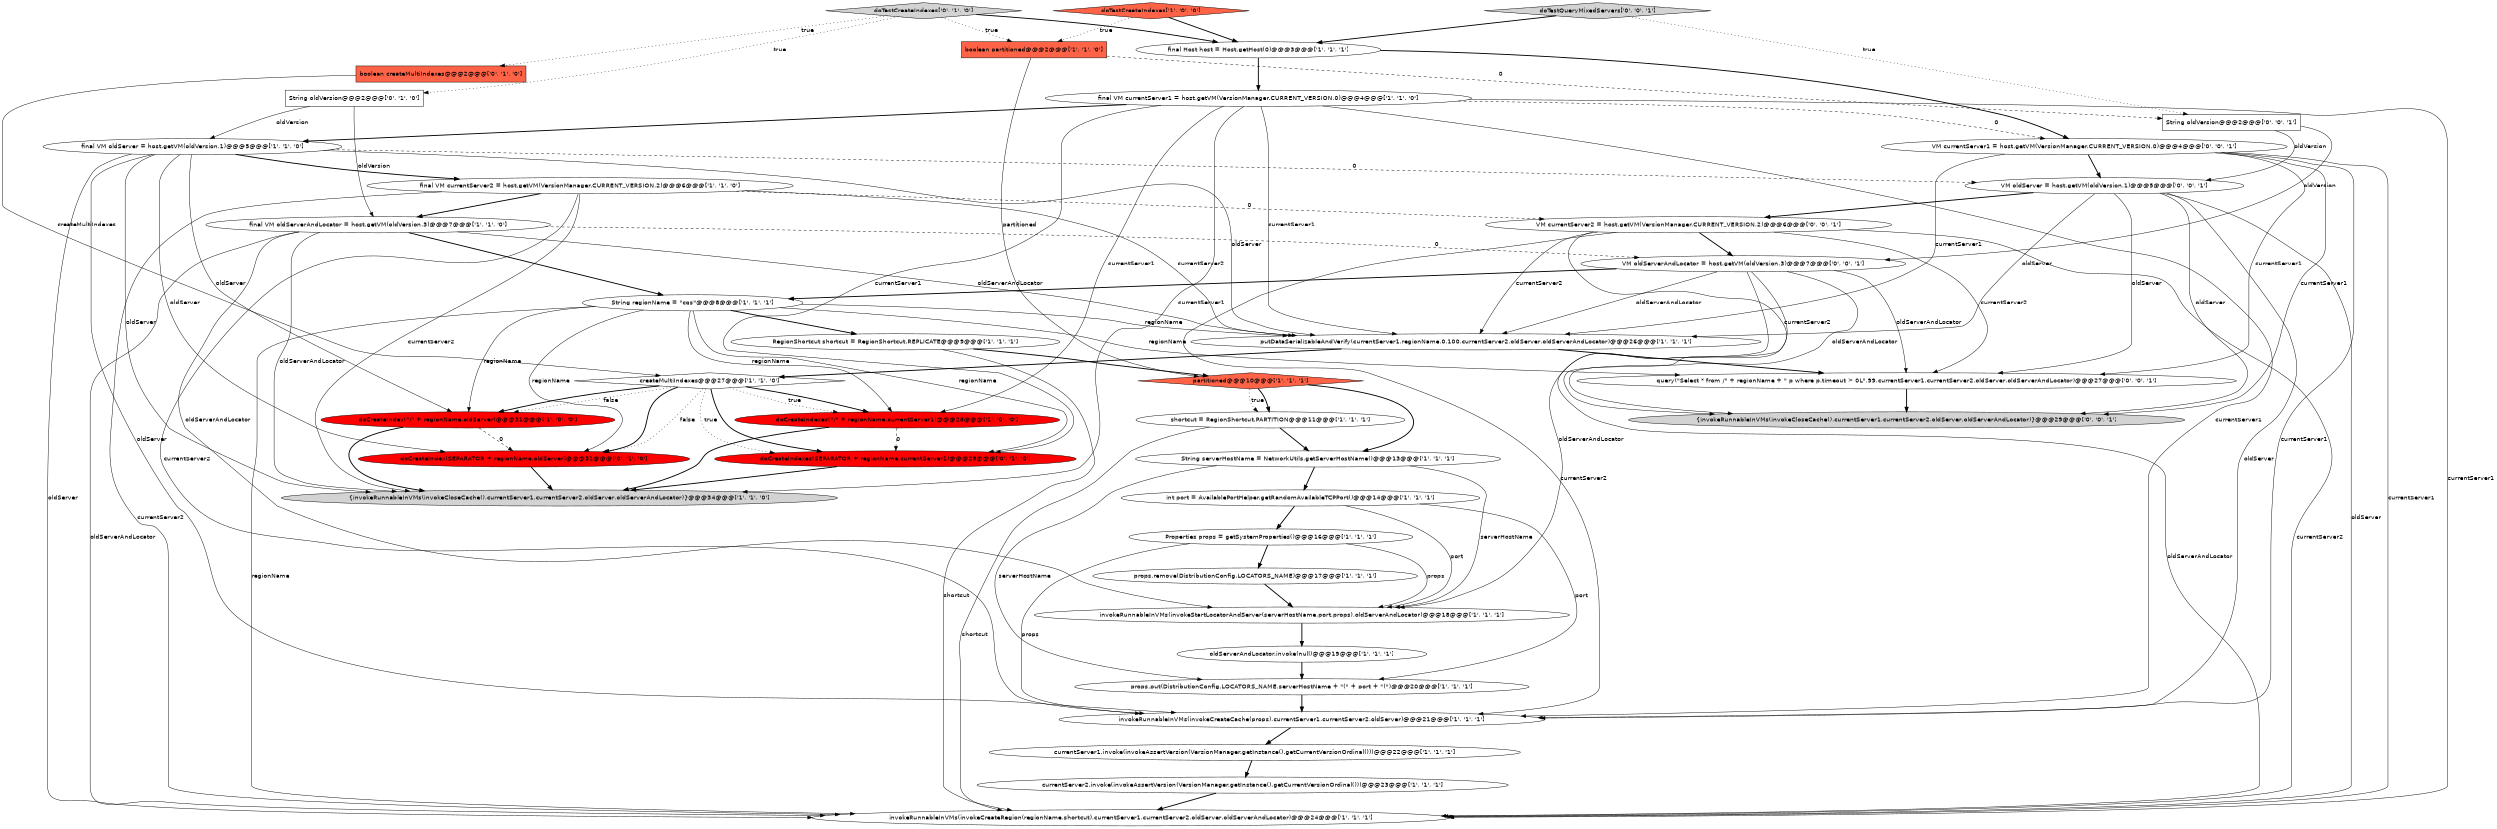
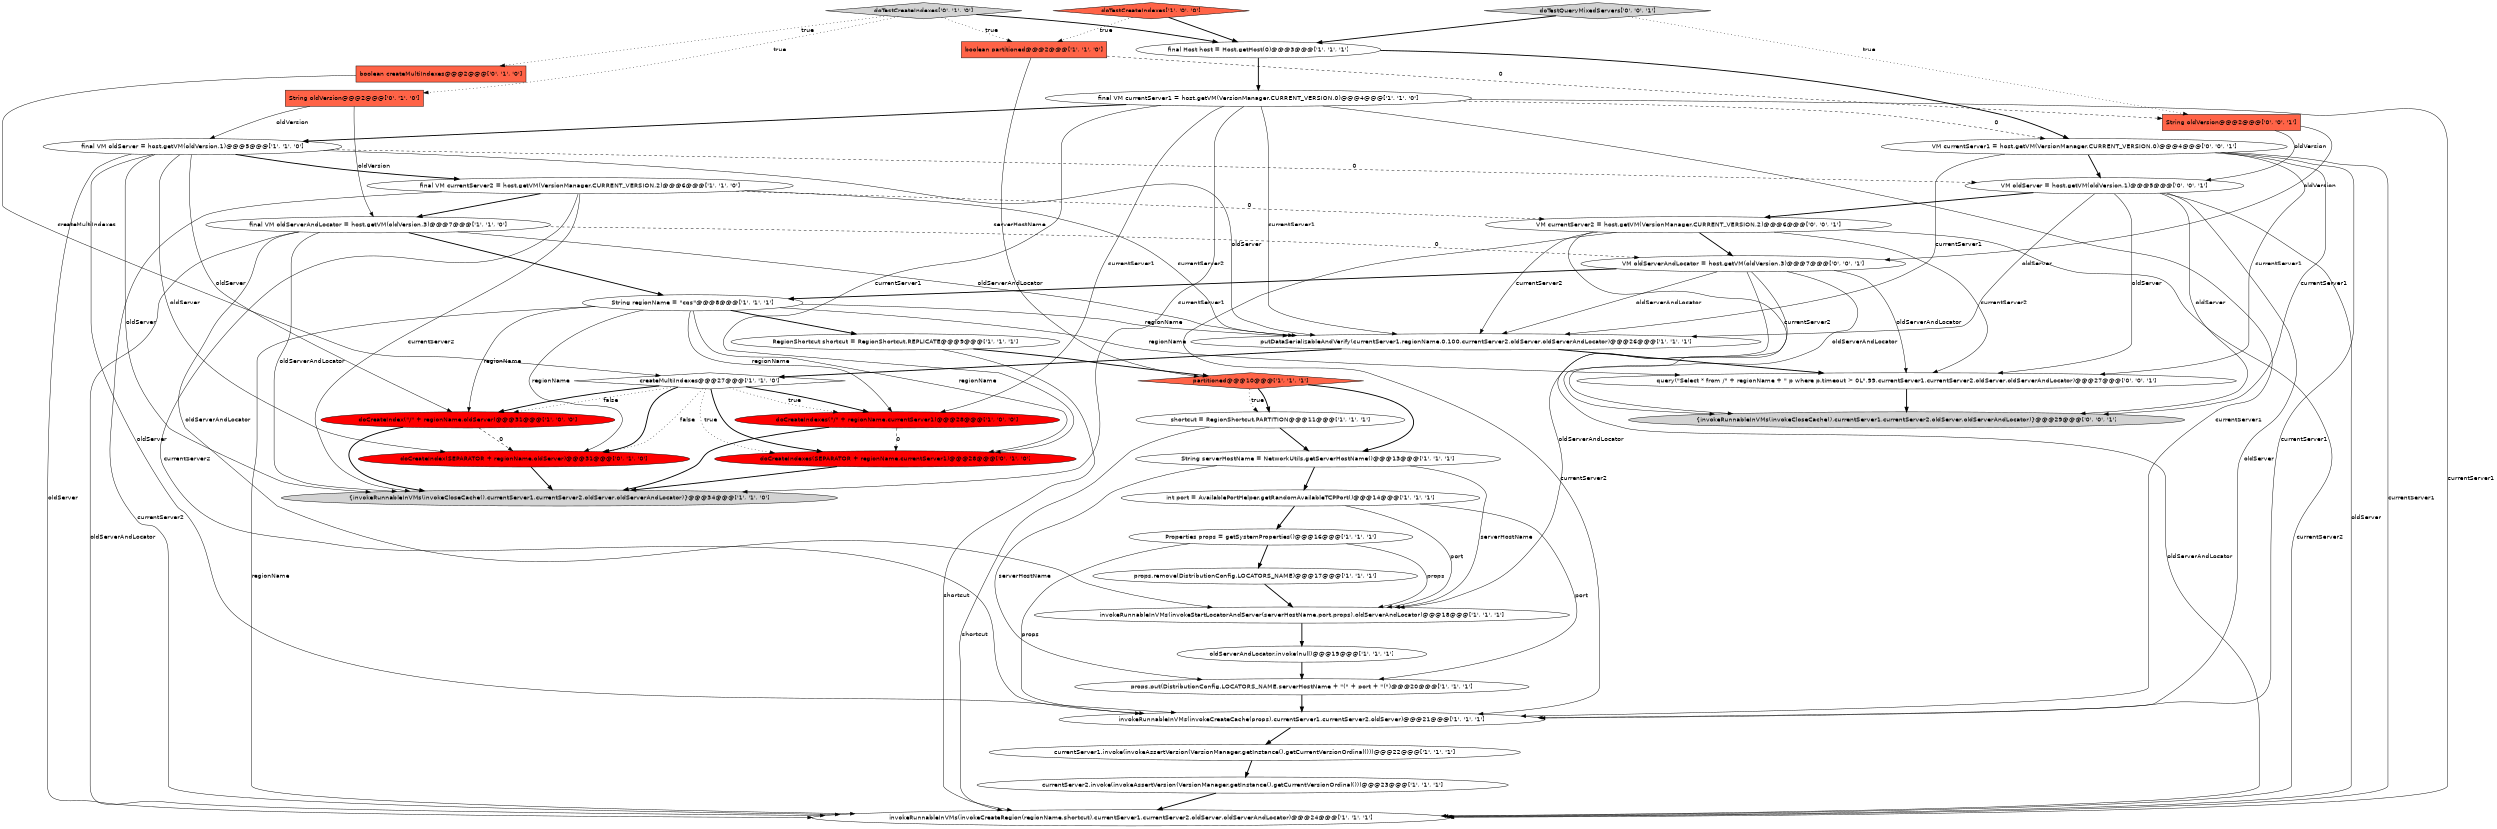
node "String oldVersion@@@2@@@['0', '1', '0']": fillcolor white -> tomato
node "String oldVersion@@@2@@@['0', '0', '1']": fillcolor white -> tomato
edge "boolean partitioned@@@2@@@['1', '1', '0']" -> "partitioned@@@10@@@['1', '1', '1']": label "partitioned" -> "serverHostName"
